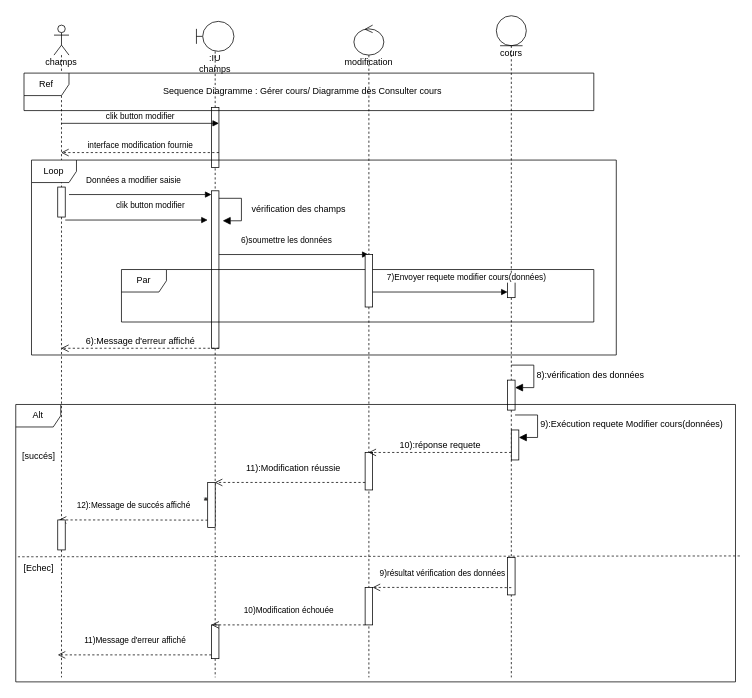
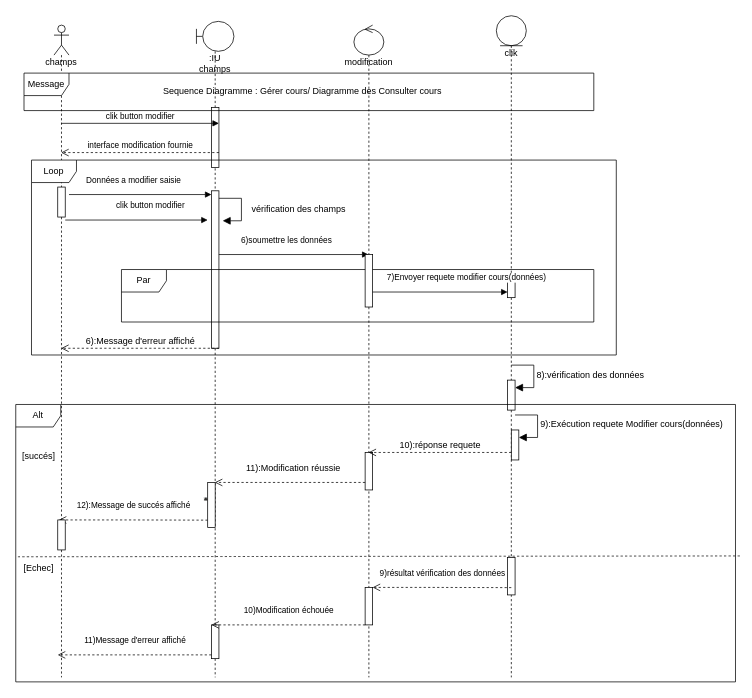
node "cours": label "cours" -> "clik"
node "Ref": label "Ref" -> "Message"
